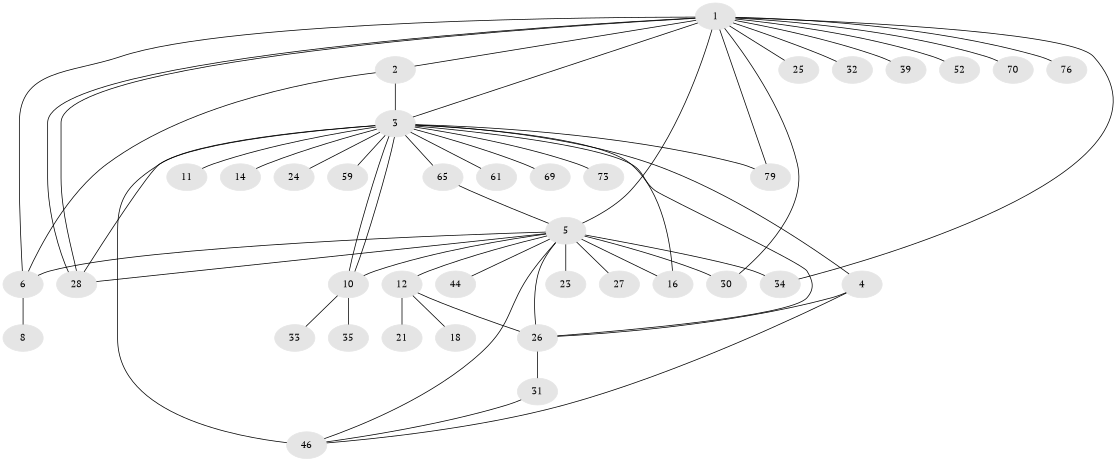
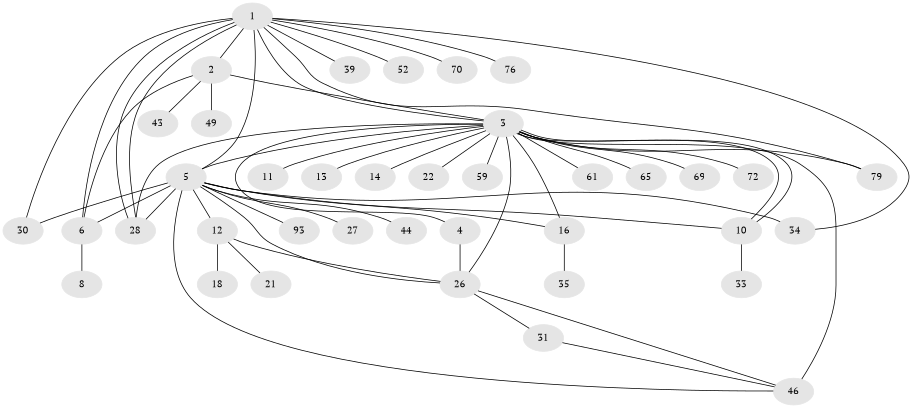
node "25": removed
node "32": removed
node "43": added
node "49": added
node "24": label "24" -> "22"
node "13": added
node "73": label "73" -> "72"
edge "65" -- "5": now "3" -- "5"
node "23": label "23" -> "93"
edge "10" -- "35": now "16" -- "35"
edge "4" -- "46": now "26" -- "46"
